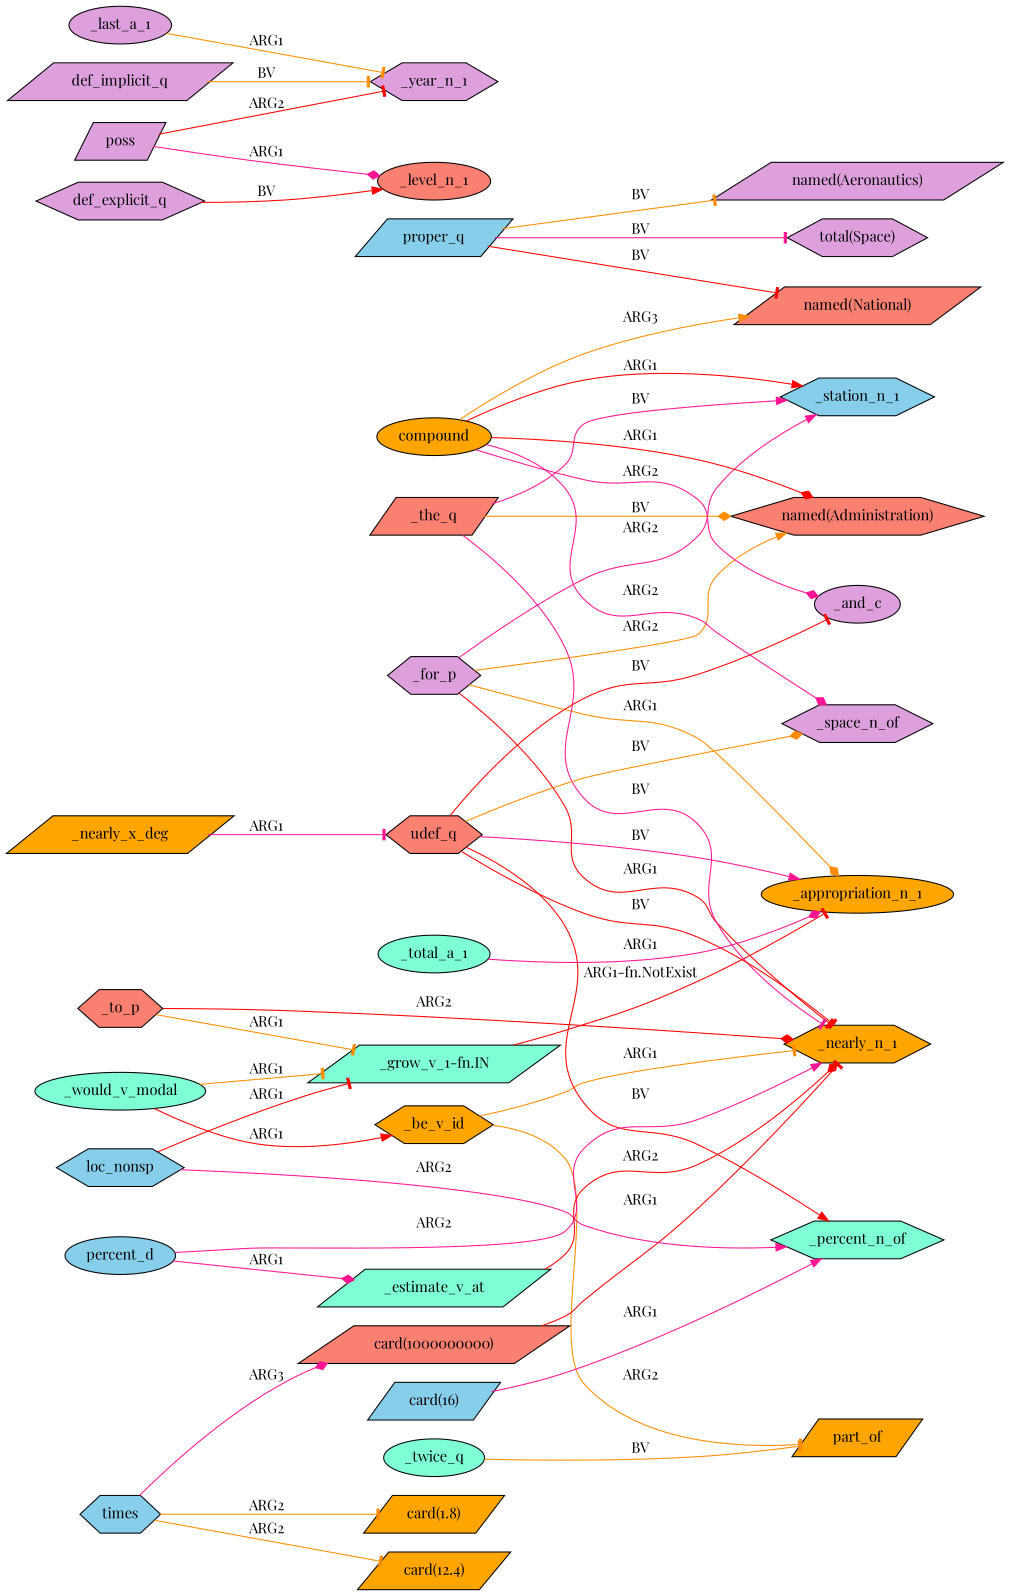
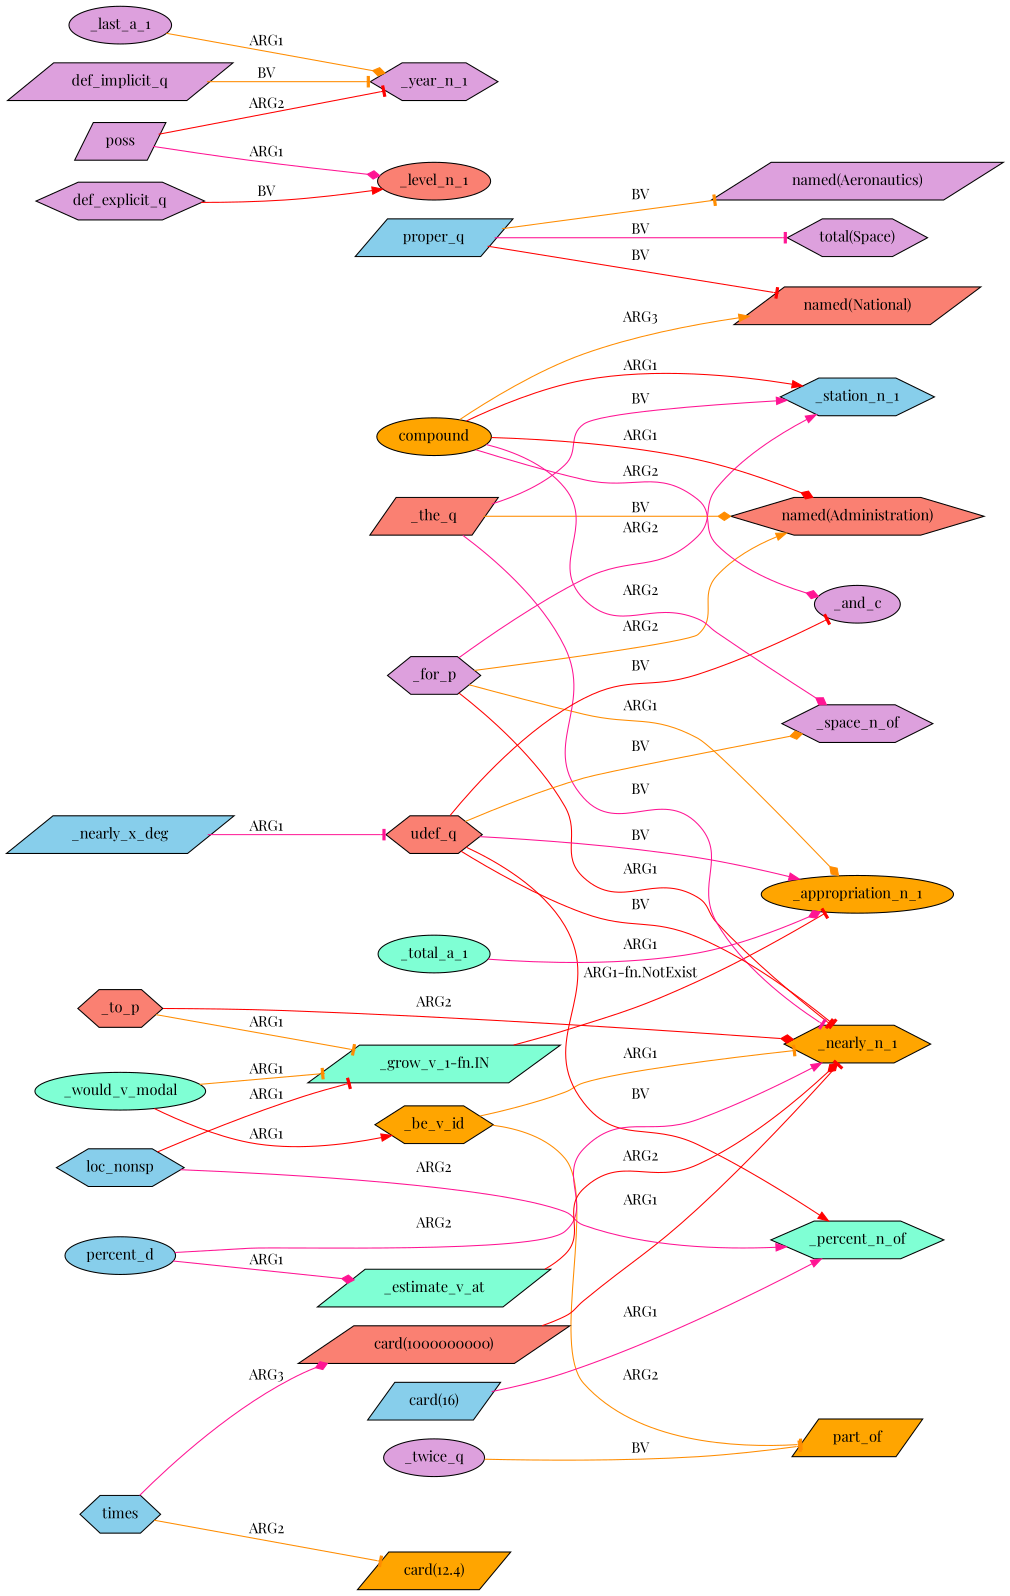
edge "_last_a_1" -> "_year_n_1": arrowhead tee -> diamond
node "_nearly_x_deg": fillcolor orange -> skyblue
node "_twice_q": fillcolor aquamarine -> plum
node "card(1.8)": removed
